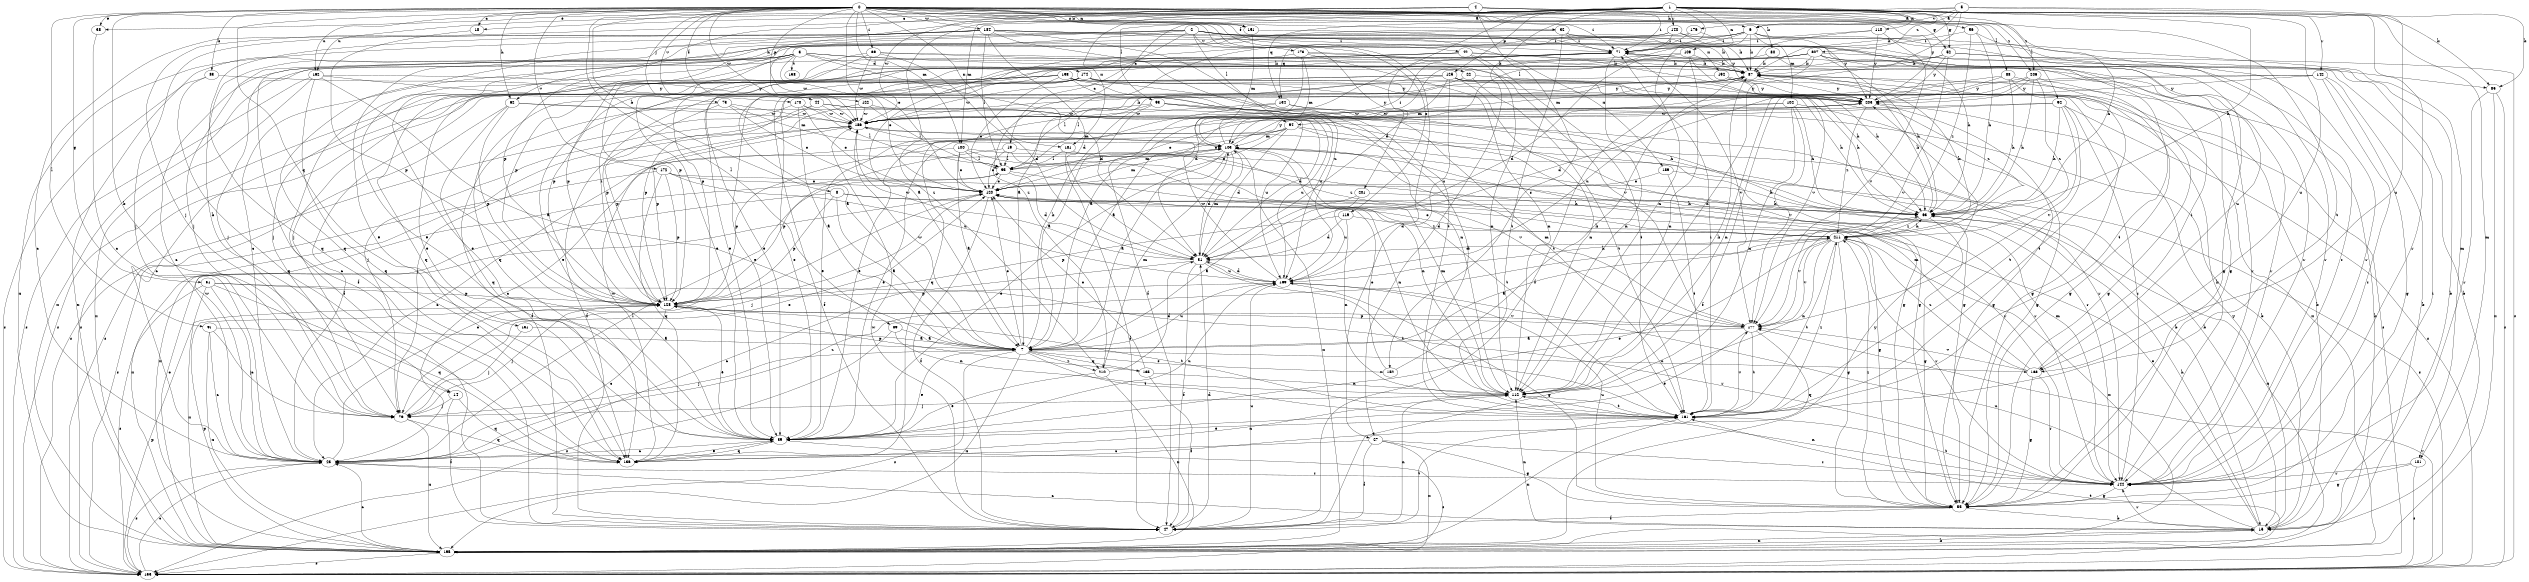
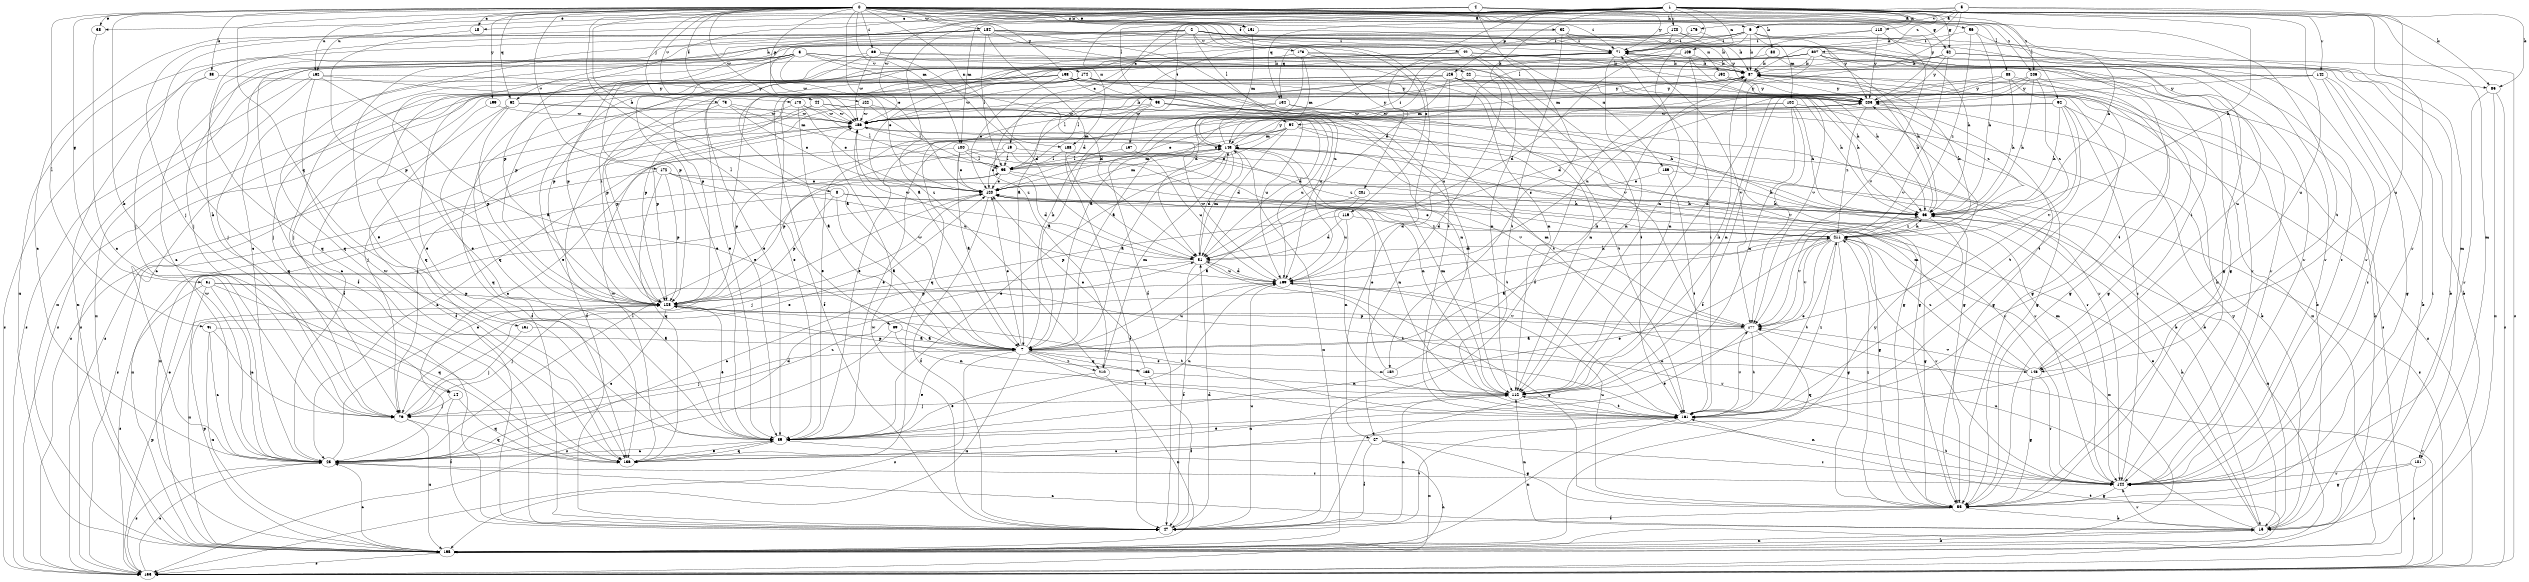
edge "0" -> "32": label "n" -> "e"
edge "0" -> "198": added, label "y"
edge "4" -> "71": label "i" -> "y"
edge "0" -> "62": label "h" -> "q"
edge "32" -> "39": removed, label "e"
edge "3" -> "174": label "d" -> "v"
node "158": removed
node "199": added
node "181": label "181" -> "188"
node "157": added
node "103": label "103" -> "143"
edge "162" -> "136": label "q" -> "w"
edge "211" -> "112": label "n" -> "o"
edge "210" -> "31": now "23" -> "31"
node "168": label "168" -> "148"
edge "39" -> "153": label "s" -> "h"
